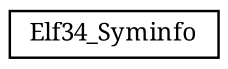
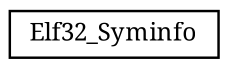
node "Elf34_Syminfo": label "Elf34_Syminfo" -> "Elf32_Syminfo"
